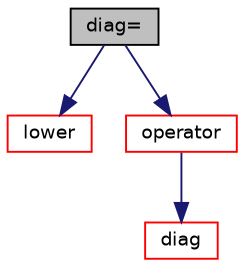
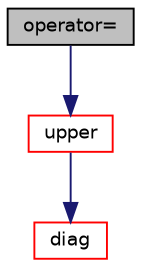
node "diag=": label "diag=" -> "operator="
node "lower": removed
node "operator": label "operator" -> "upper"
